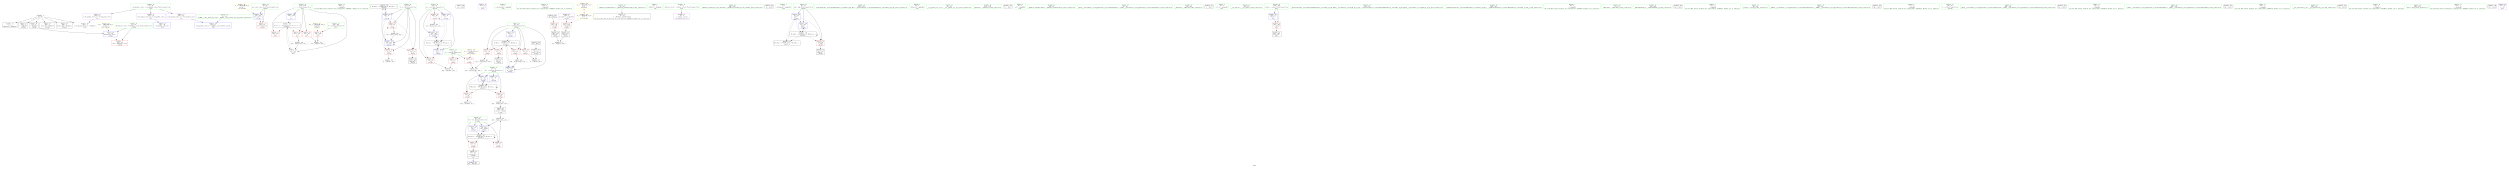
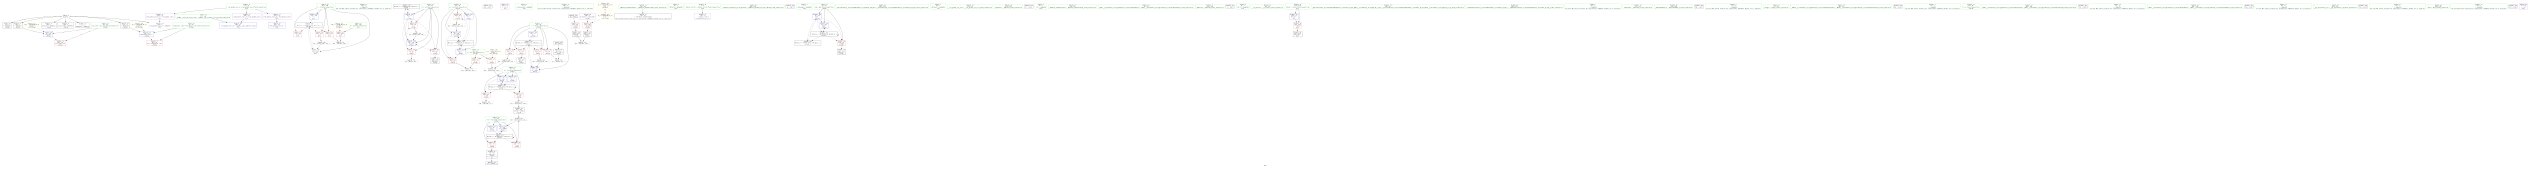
node "NodeID: 53": added
